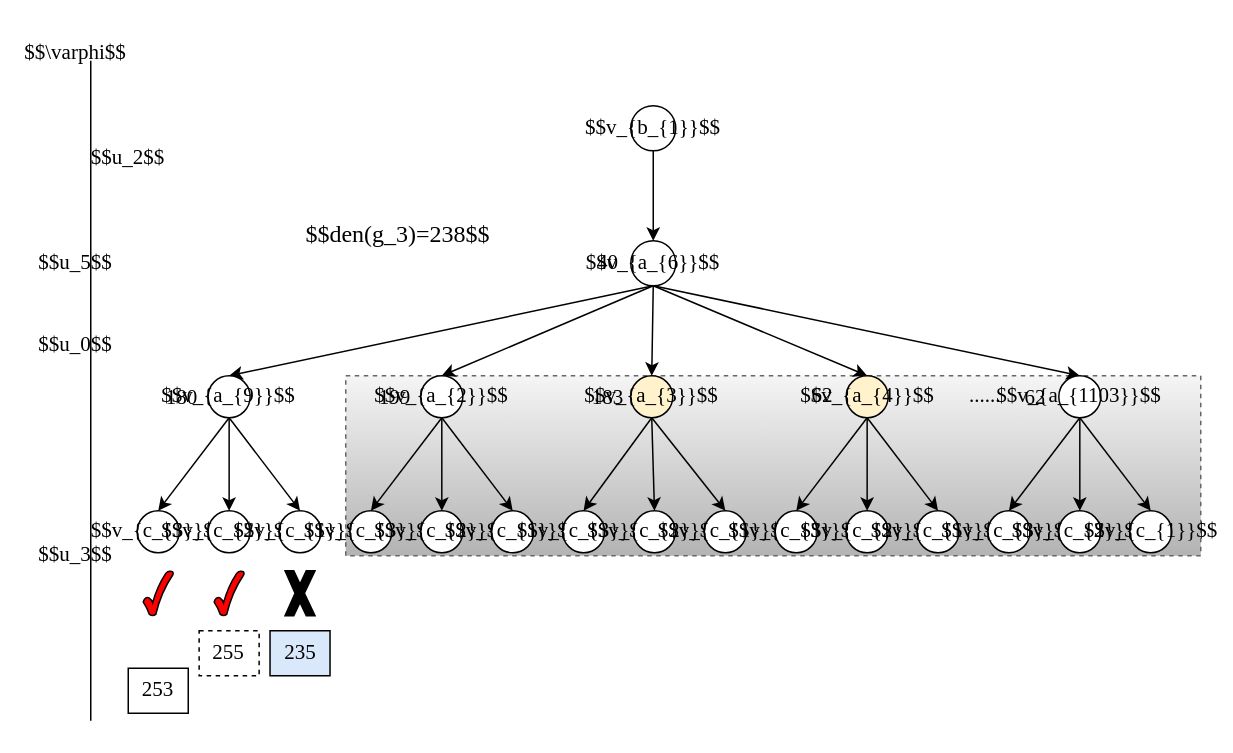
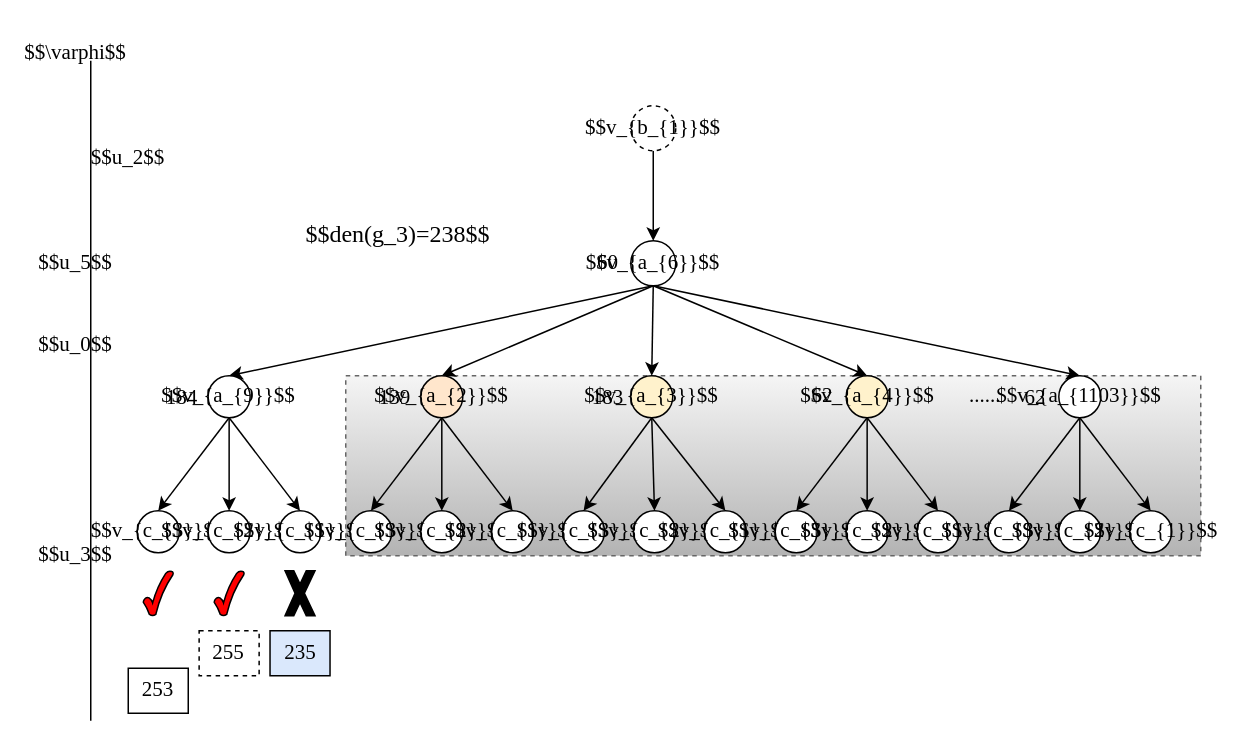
node "$$v_{b_{1}}$$": style solid -> dashed
node "40": label "40" -> "60"
node "$$v_{a_{2}}$$": fillcolor #ffffff -> #ffe6cc
node "180": label "180" -> "184"
node "199": label "199" -> "139"
